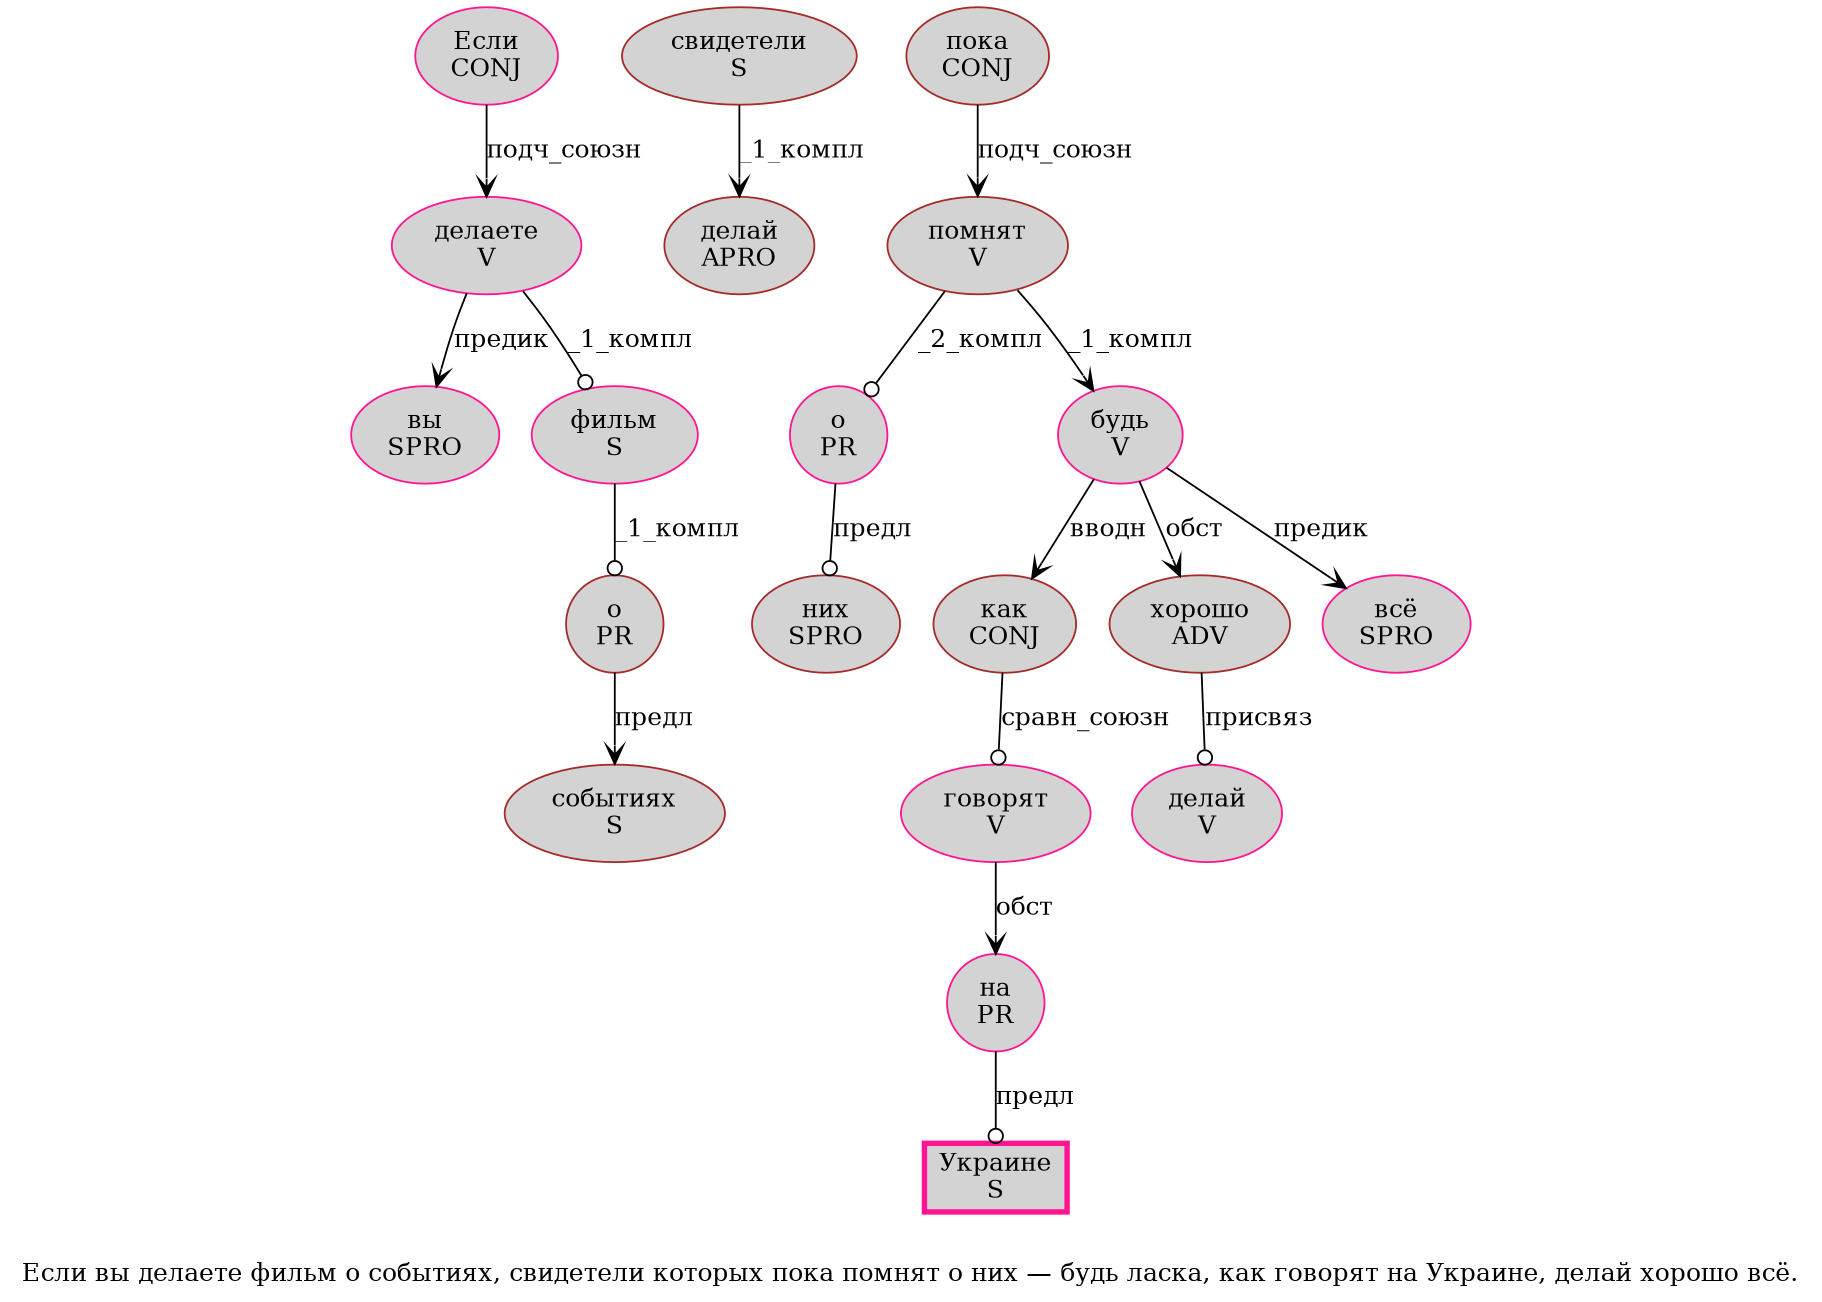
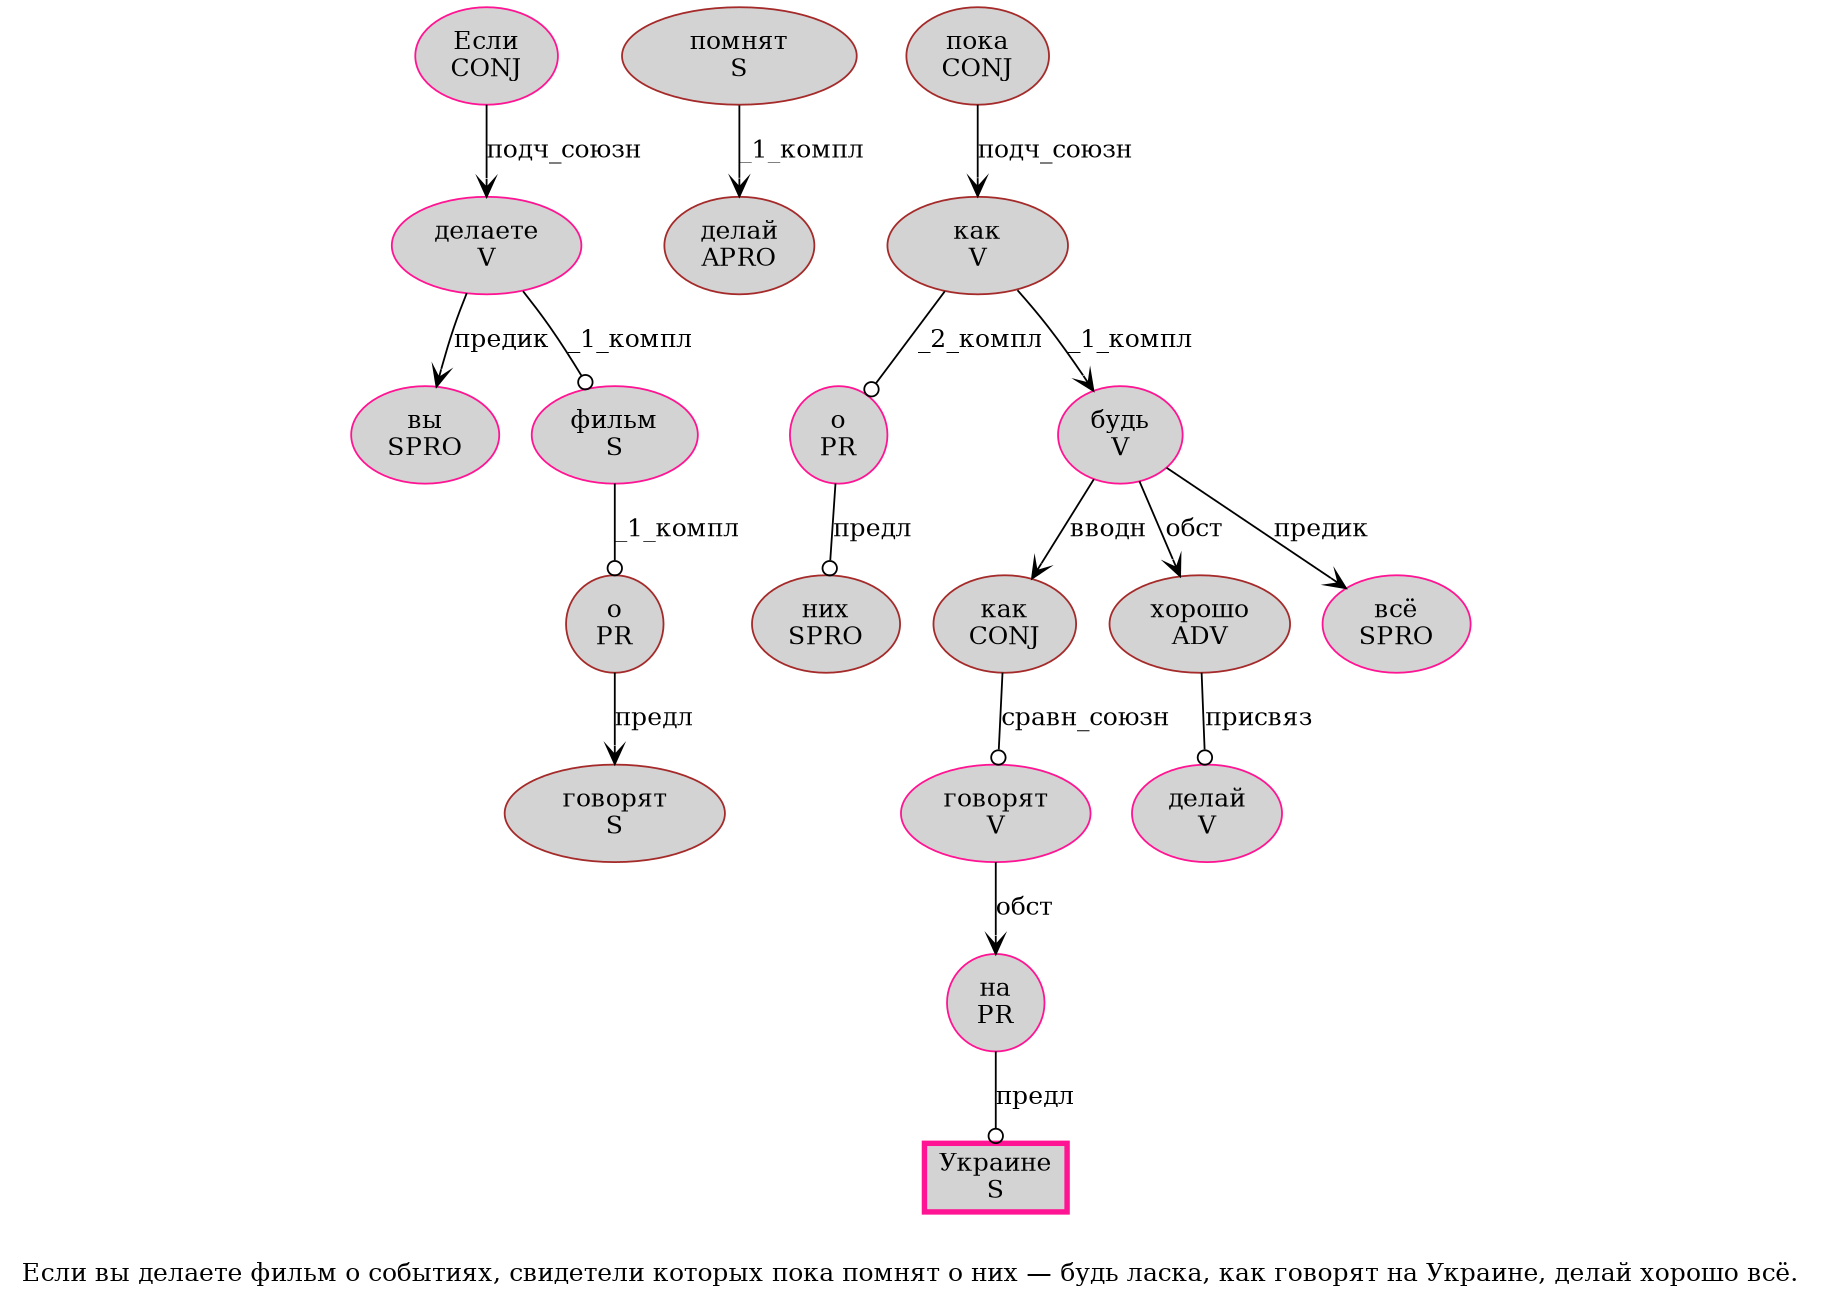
node "свидетели S": label "свидетели S" -> "помнят S"
node "помнят V": label "помнят V" -> "как V"
node "событиях S": label "событиях S" -> "говорят S"
